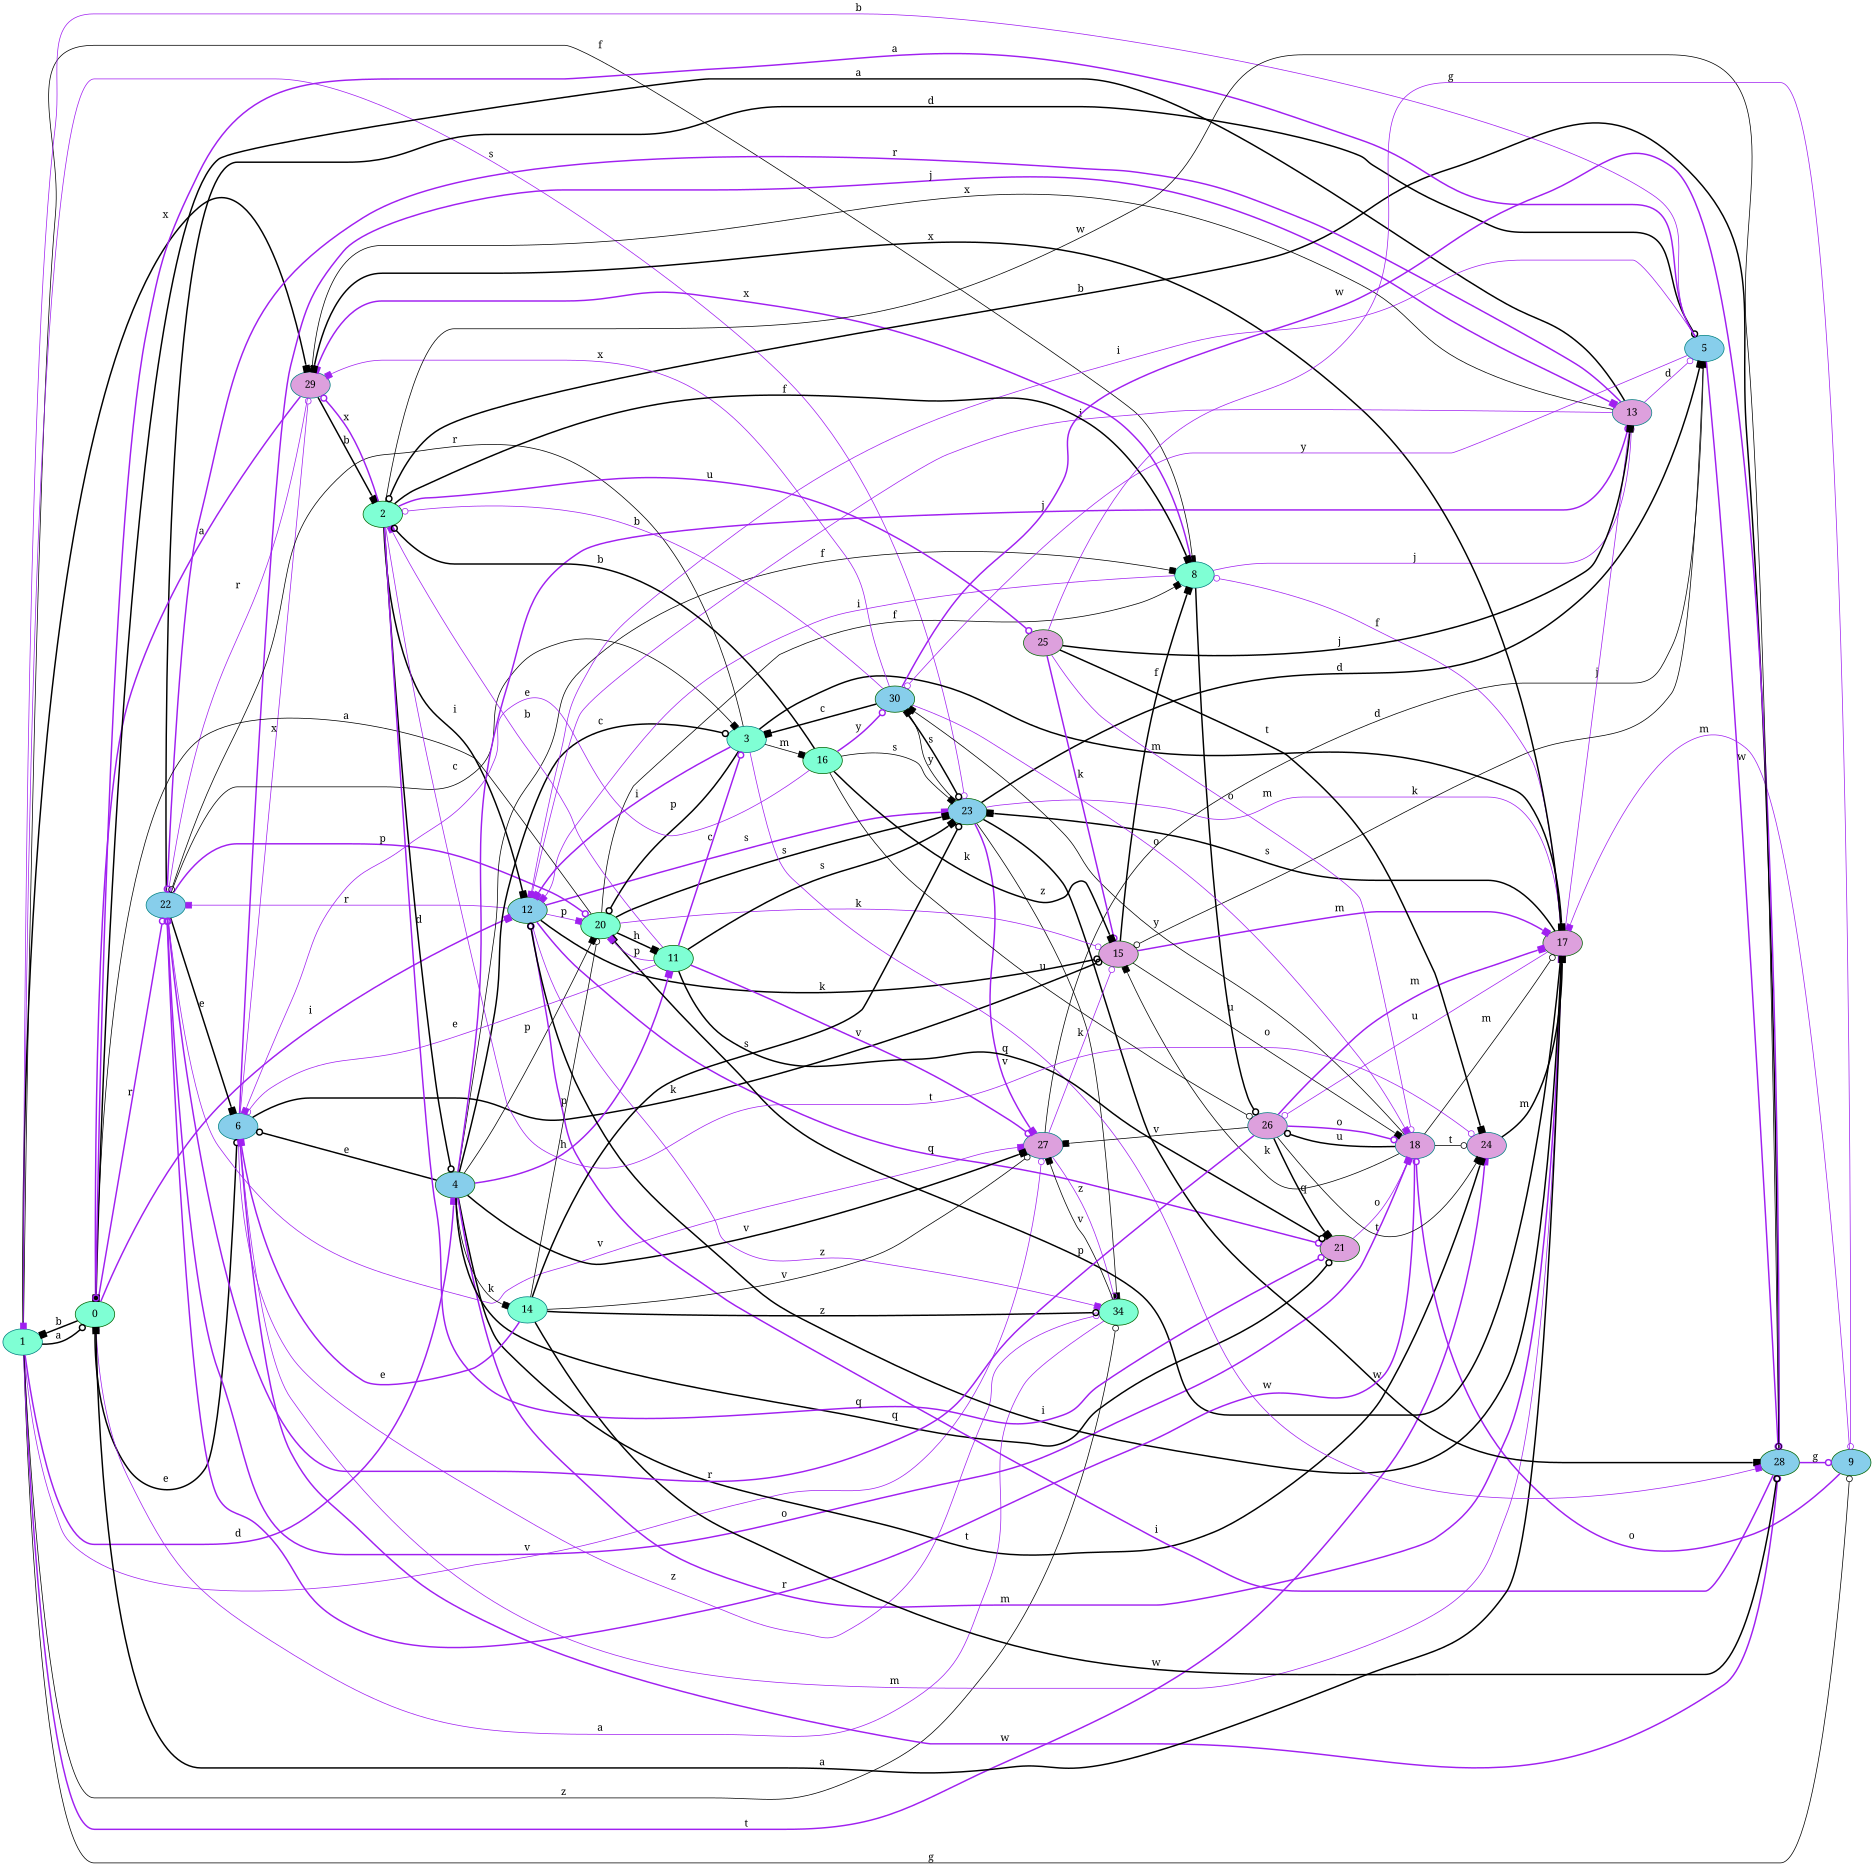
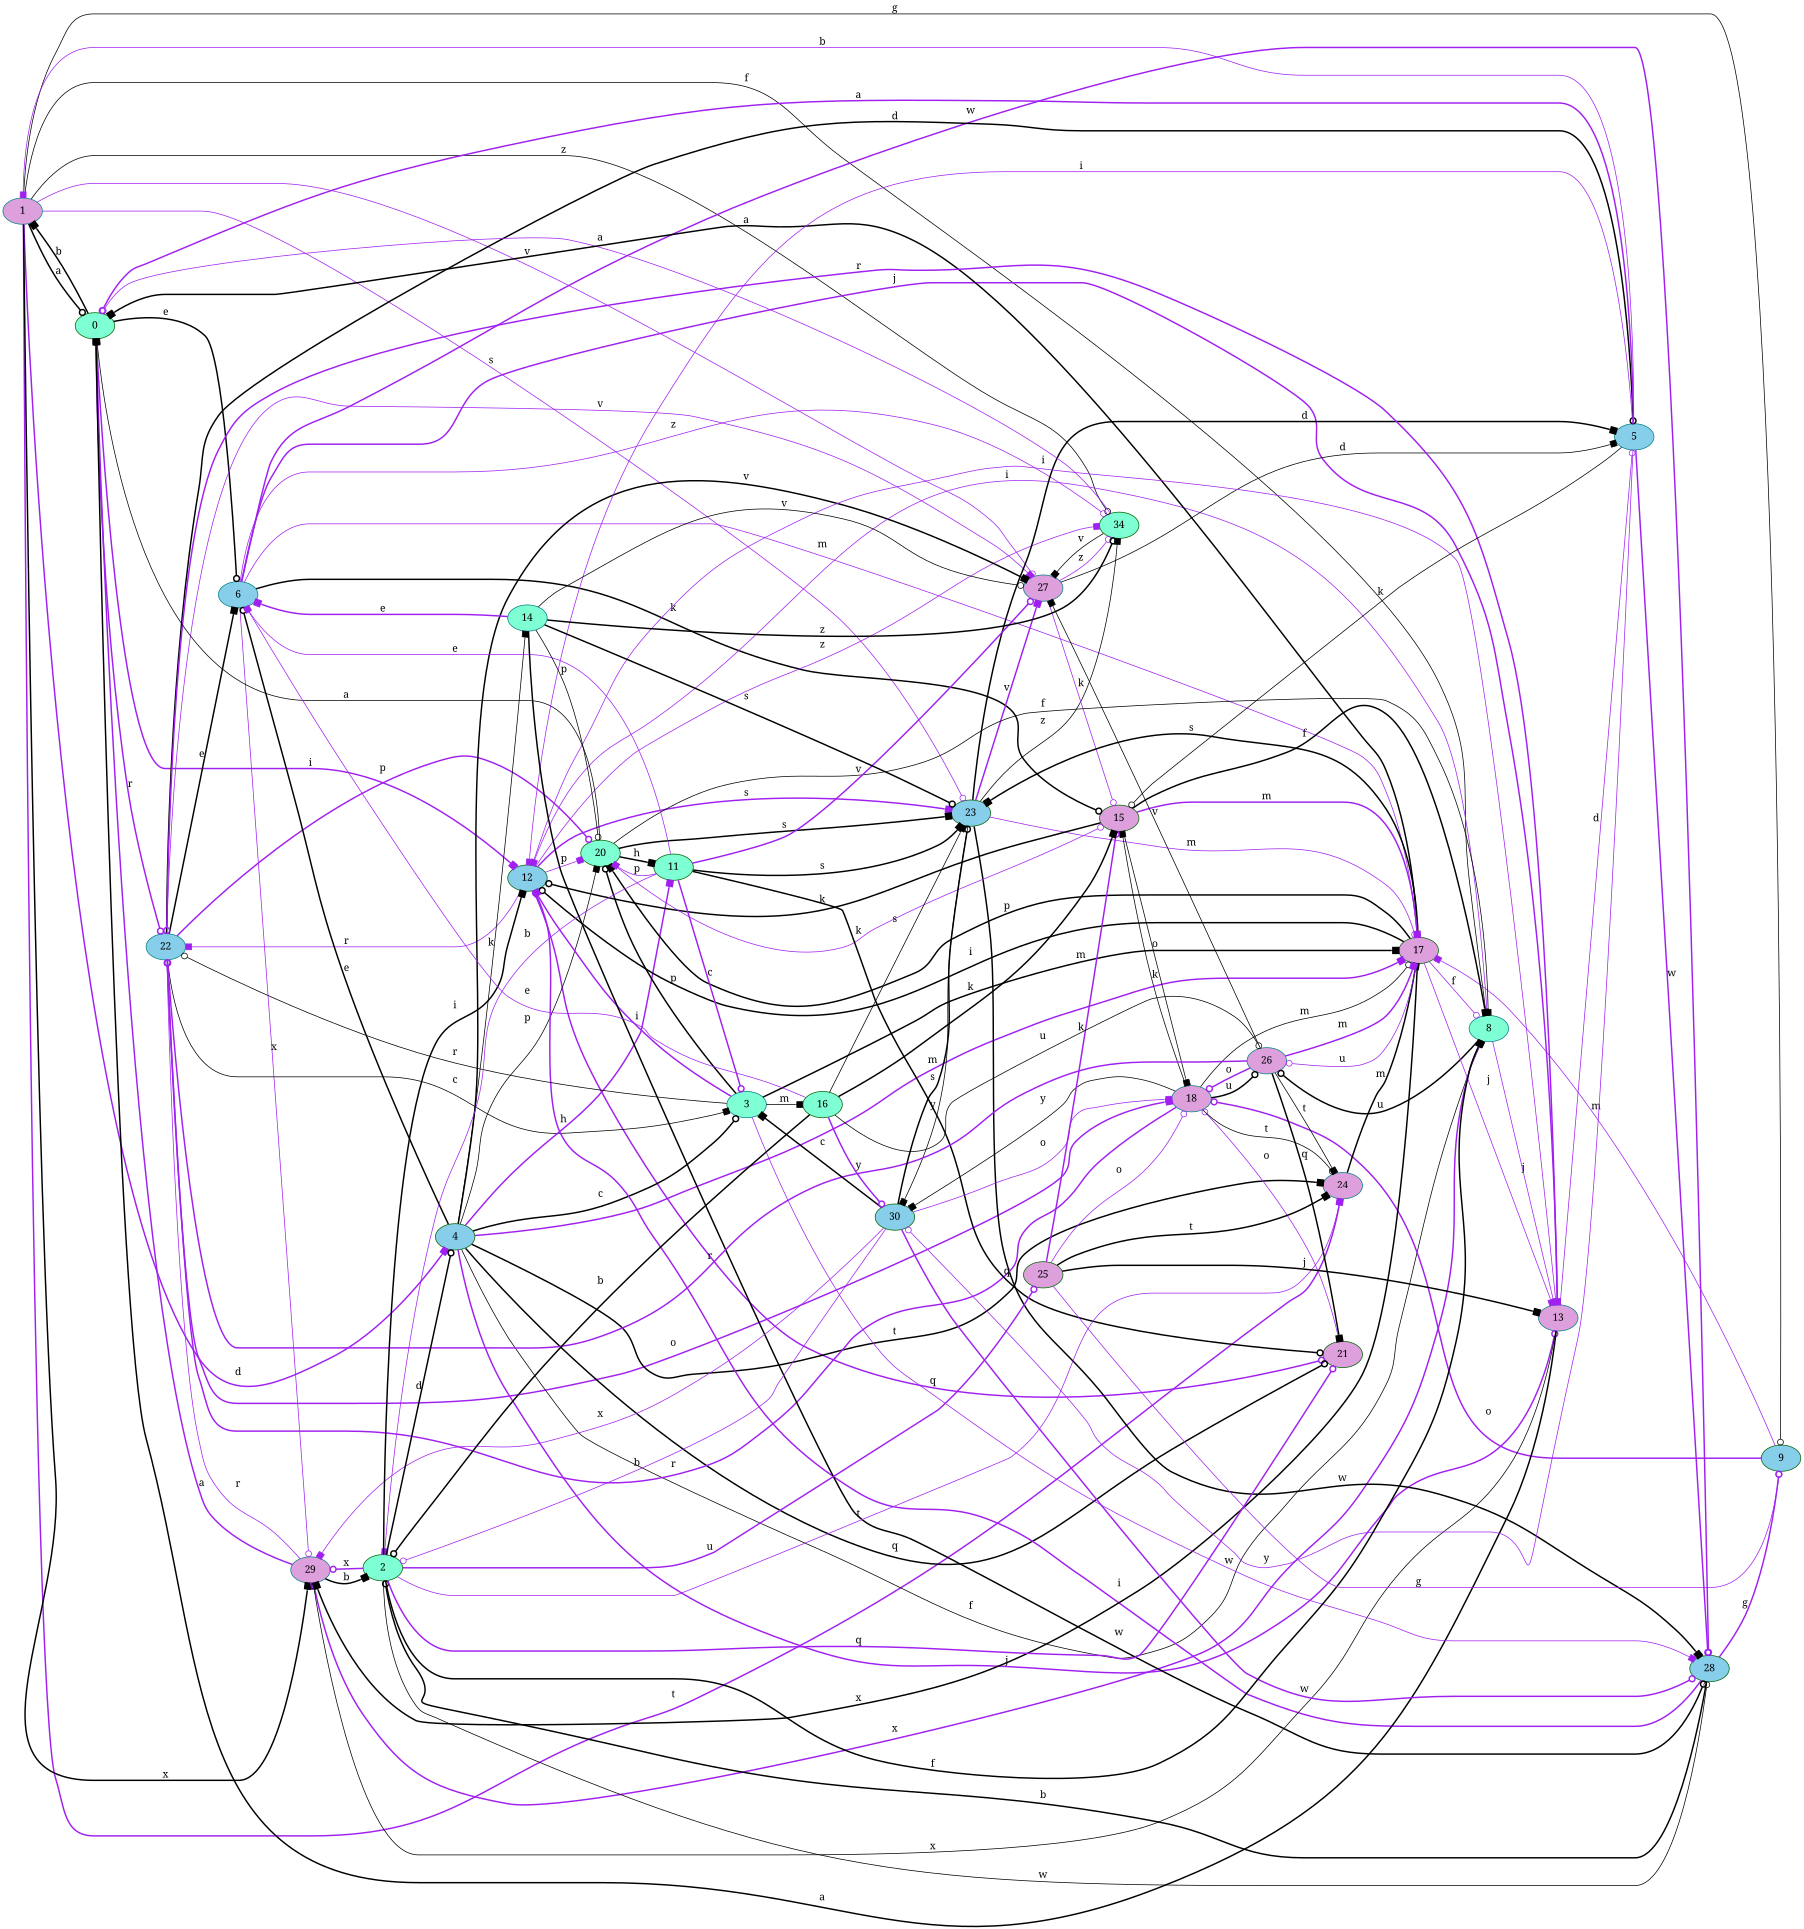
edge "12" -> "15": reversed
node "1": fillcolor aquamarine -> plum
